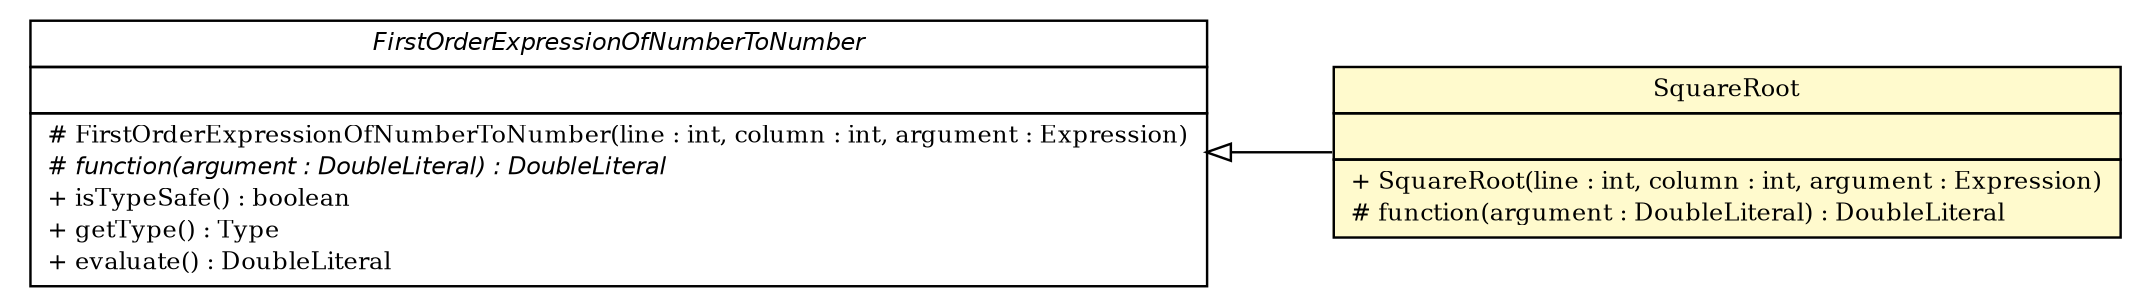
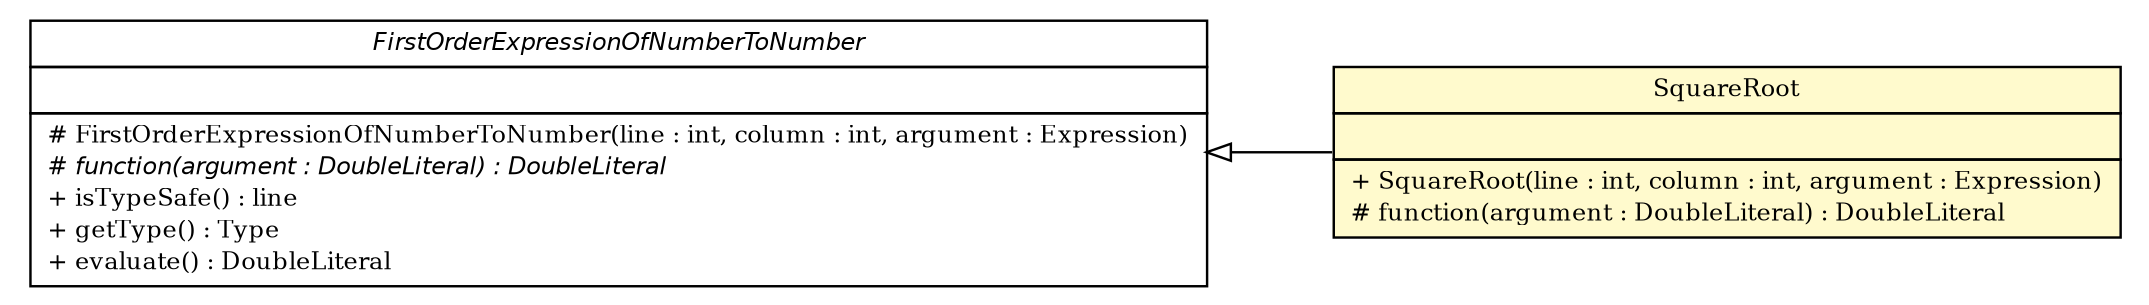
node "FirstOrderExpressionOfNumberToNumber": text "+ isTypeSafe() : boolean" -> "+ isTypeSafe() : line"
